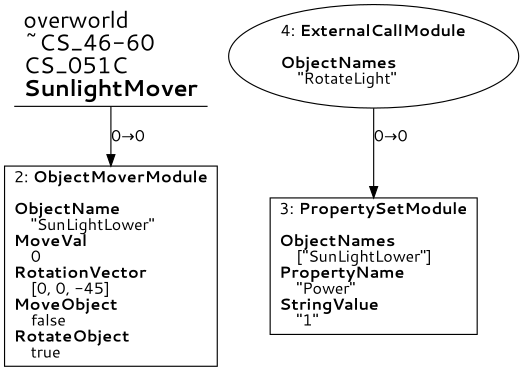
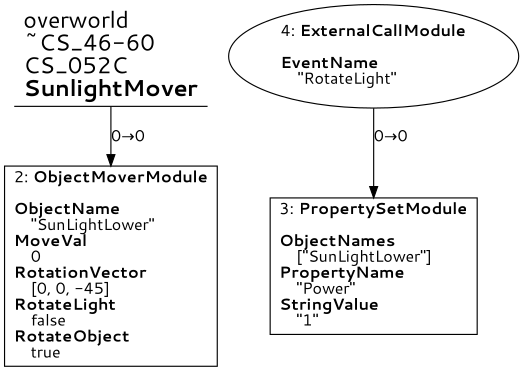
node "4:": text "ObjectNames" -> "EventName"
node "overworld": text "CS_051C" -> "CS_052C"
node "2:": text "MoveObject" -> "RotateLight"
